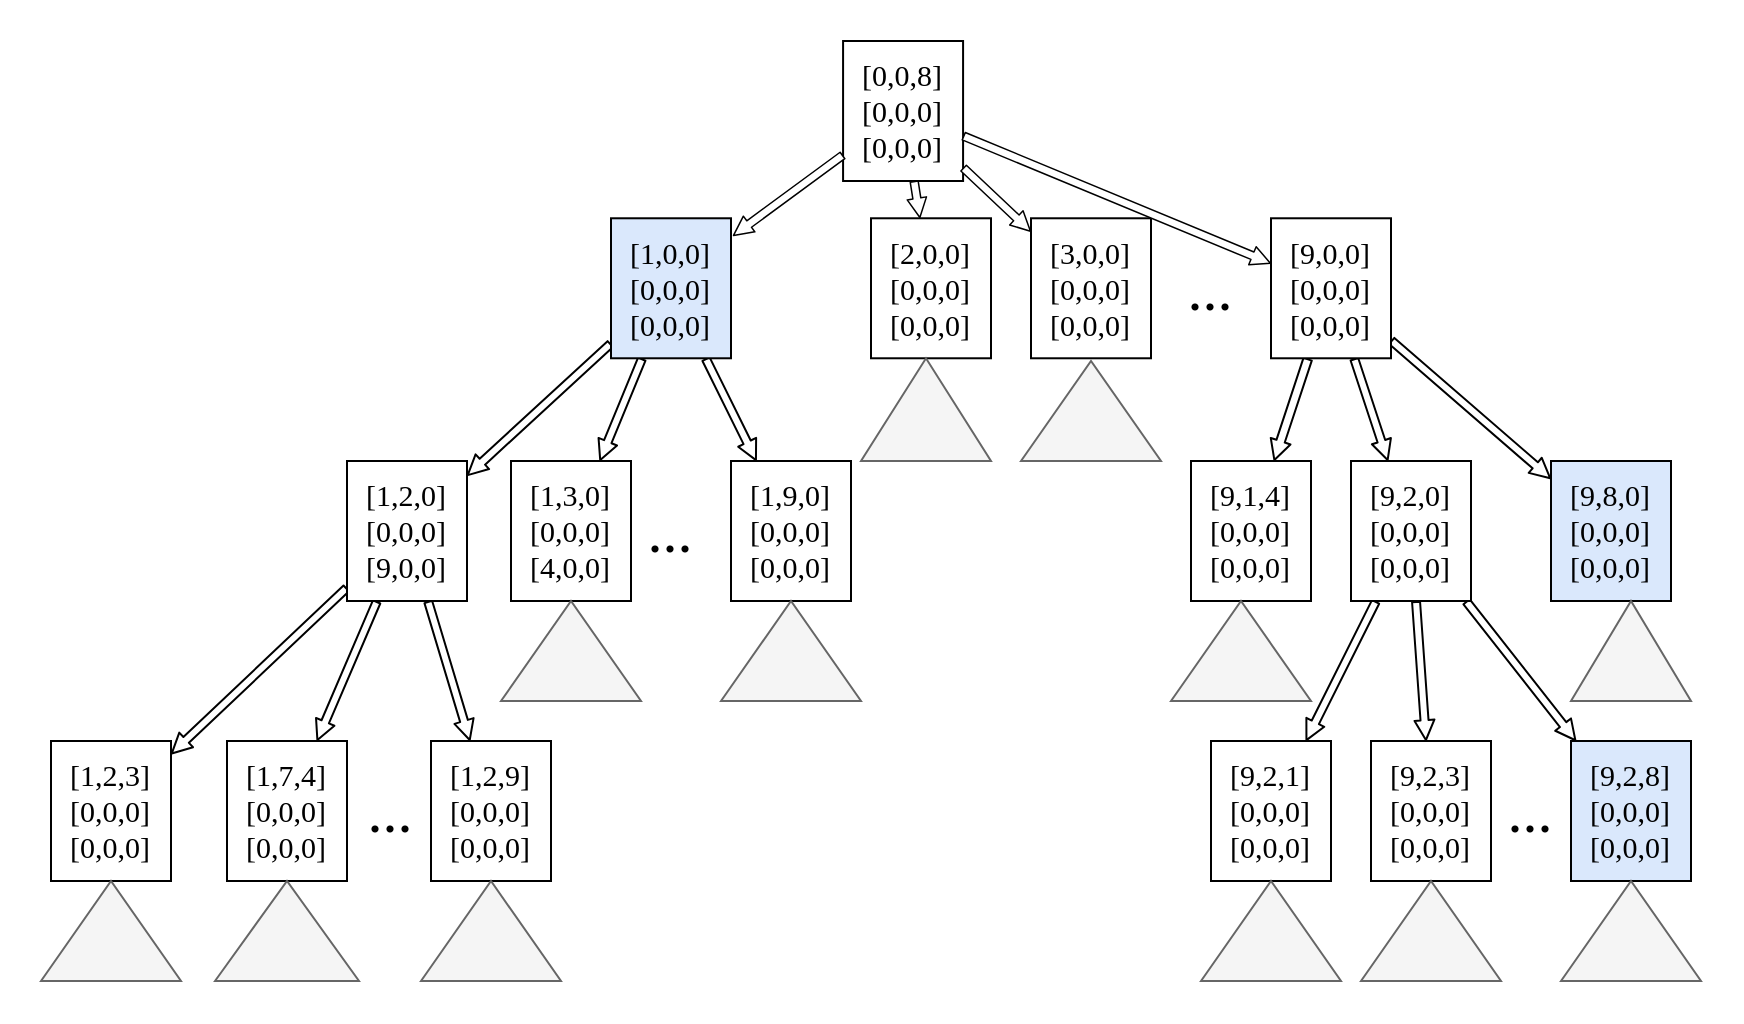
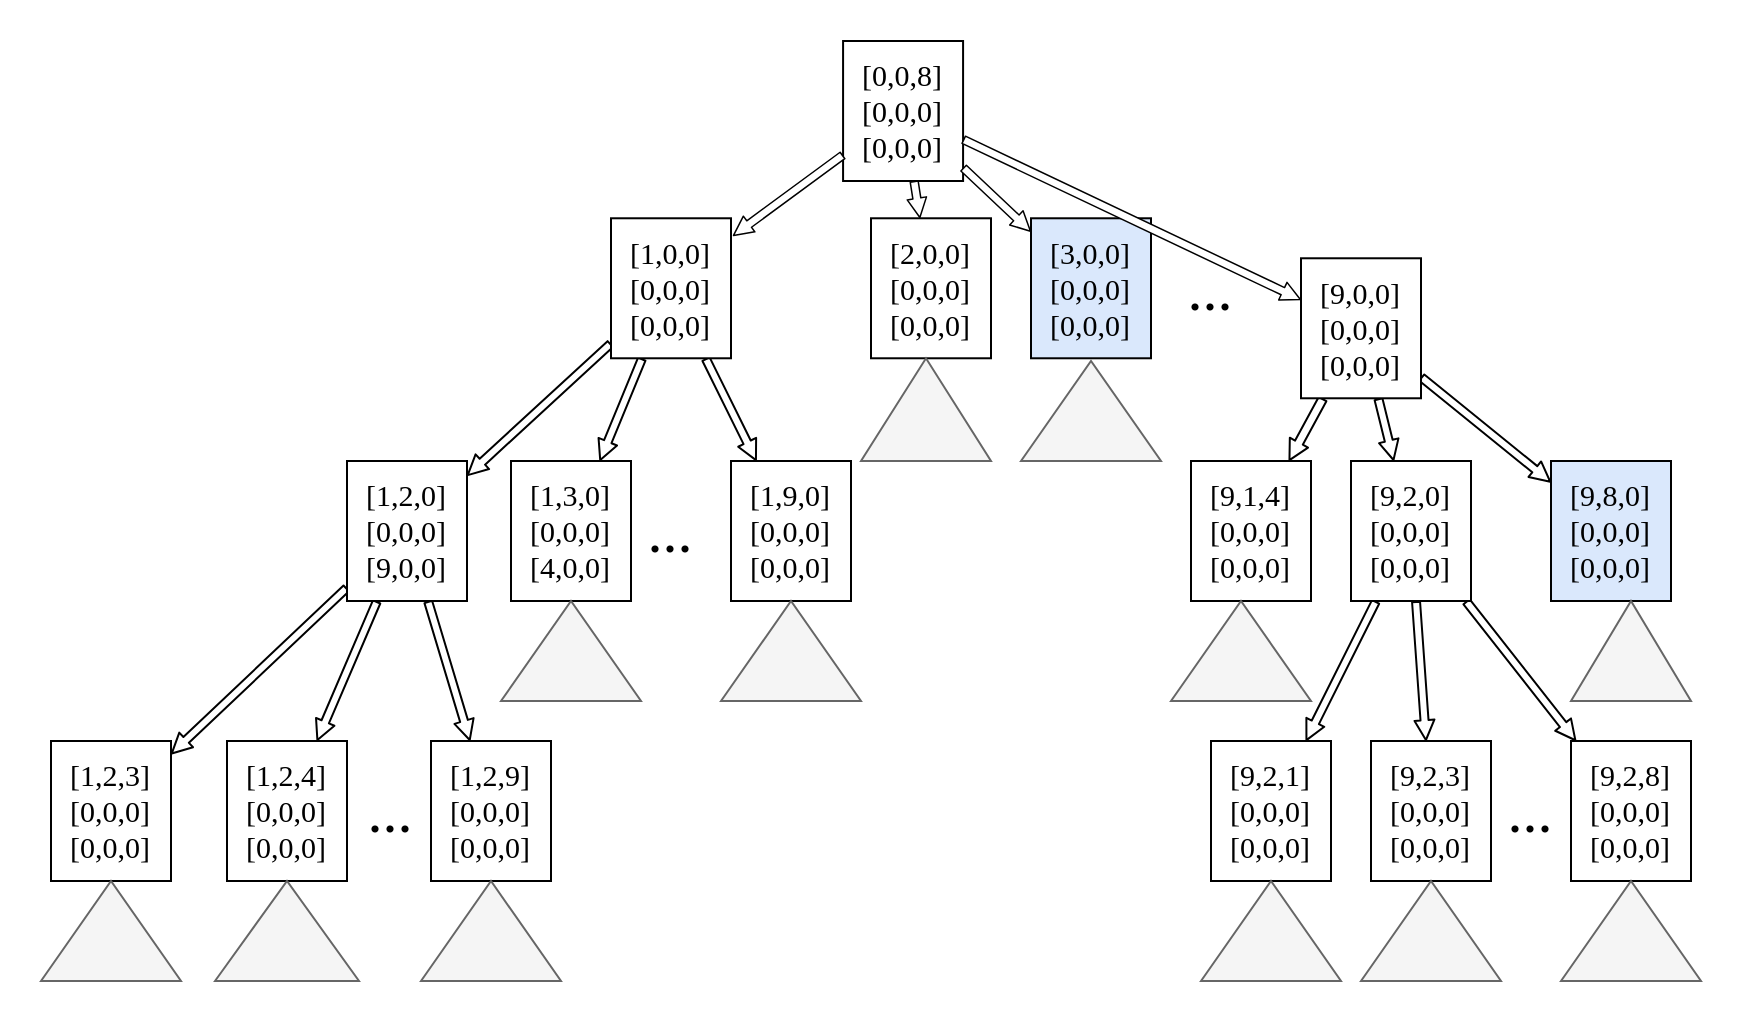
node "[1,0,0][0,0,0] [0,0,0]": fillcolor #dae8fc -> #ffffff
node "[3,0,0][0,0,0] [0,0,0]": fillcolor #ffffff -> #dae8fc
node "[9,0,0][0,0,0] [0,0,0]": moved (1331, 288) -> (1361, 328)
node "[1,7,4][0,0,0] [0,0,0]": label "[1,7,4][0,0,0] [0,0,0]" -> "[1,2,4][0,0,0] [0,0,0]"
node "[9,2,8][0,0,0] [0,0,0]": fillcolor #dae8fc -> #ffffff
